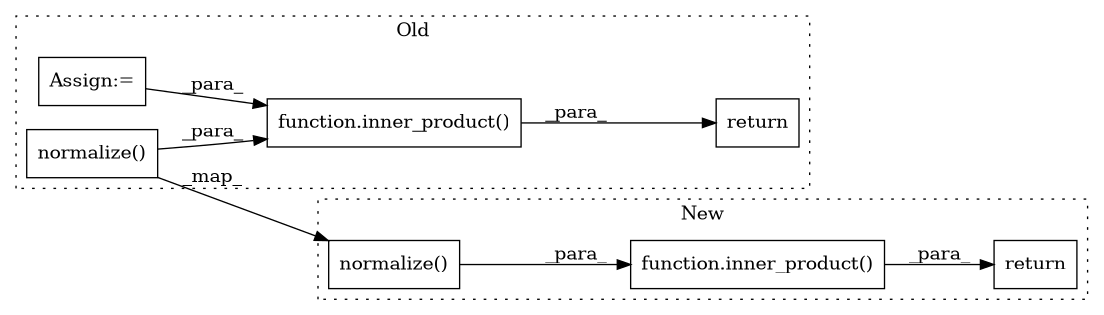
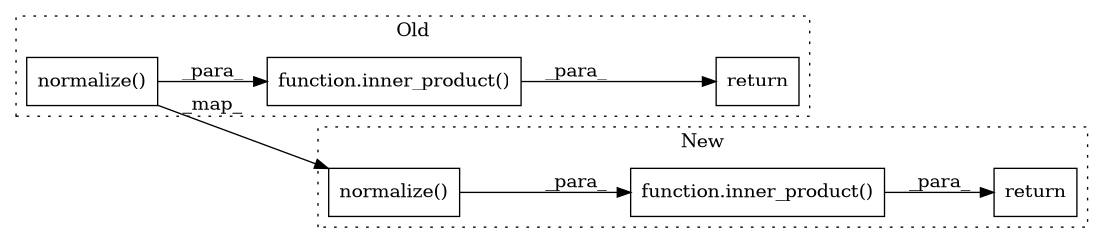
node "Assign:=": removed
